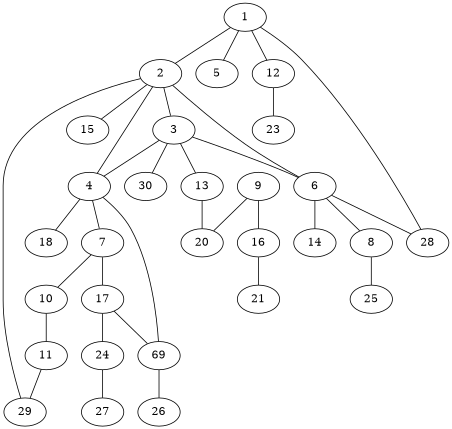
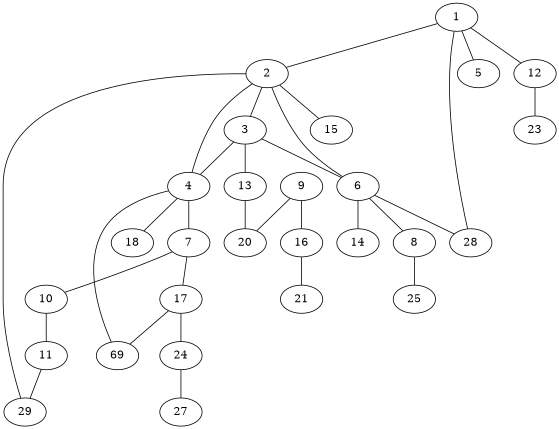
node "30": removed
node "26": removed
